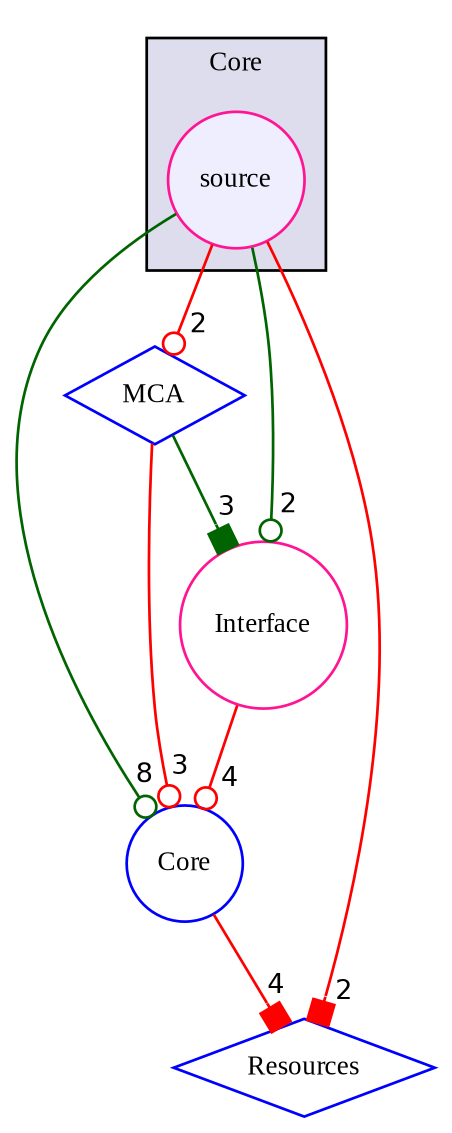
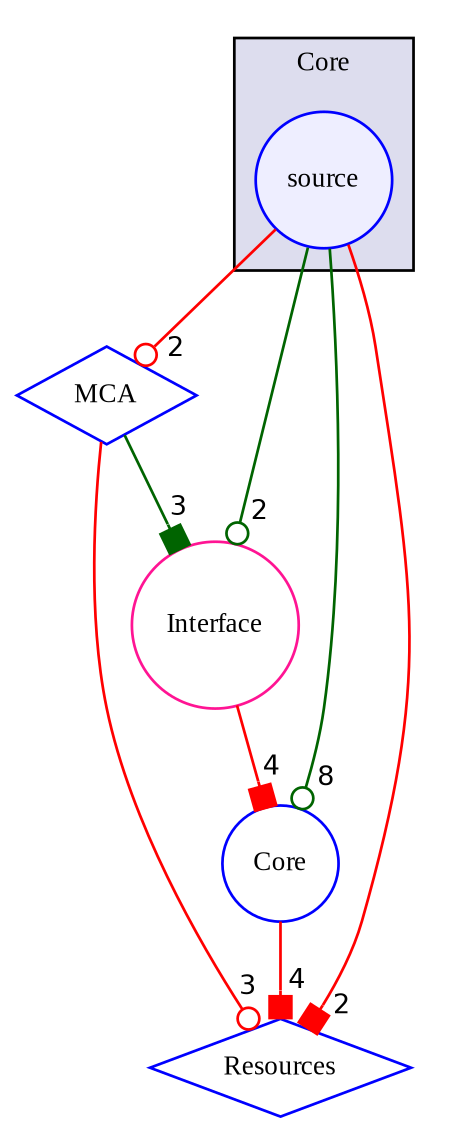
node "source": color deeppink -> blue
edge "MCA" -> "Core": now "MCA" -> "Resources"
edge "Interface" -> "Core": arrowhead odot -> box
